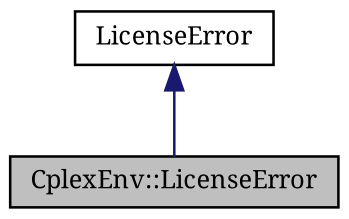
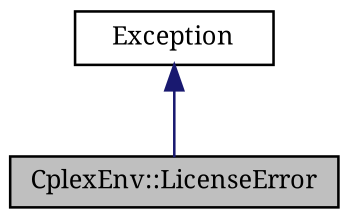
node "LicenseError": label "LicenseError" -> "Exception"
